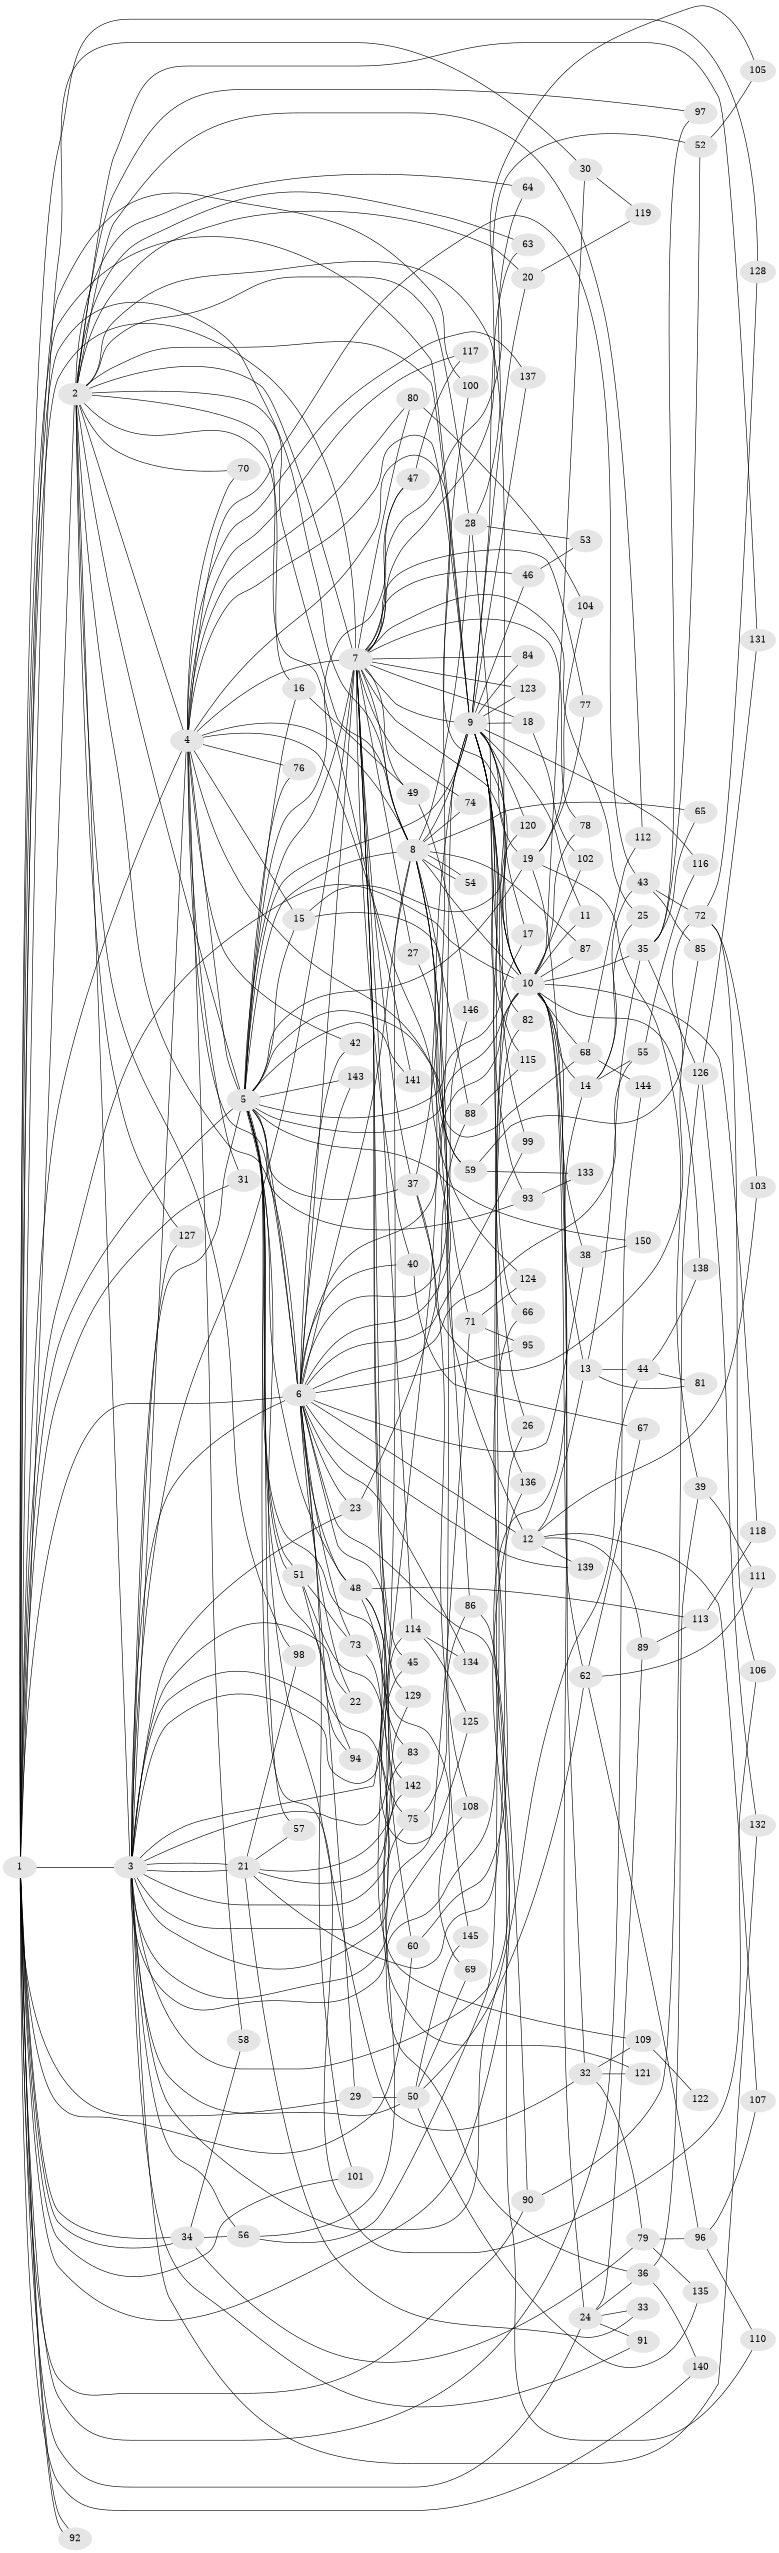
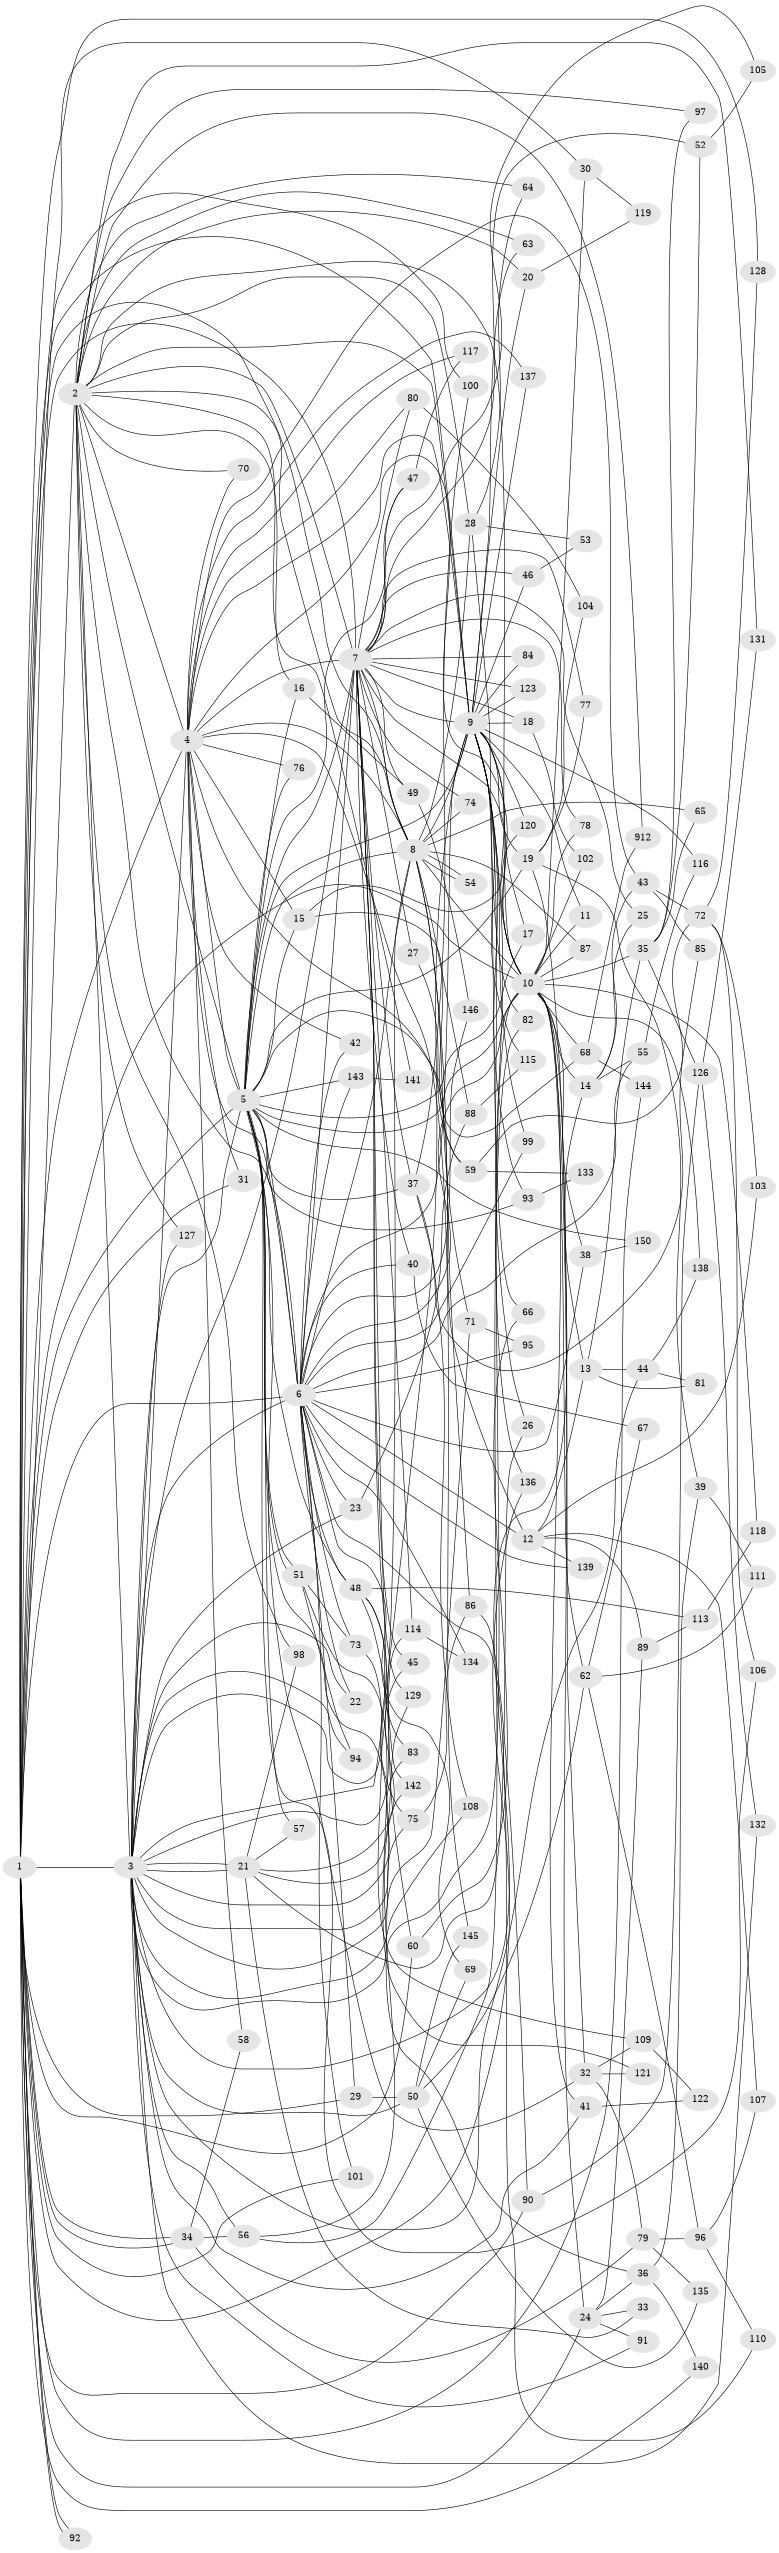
node "112": label "112" -> "912"
edge "141" -- "5": now "141" -- "143"
node "124": removed
node "125": removed
node "41": added
